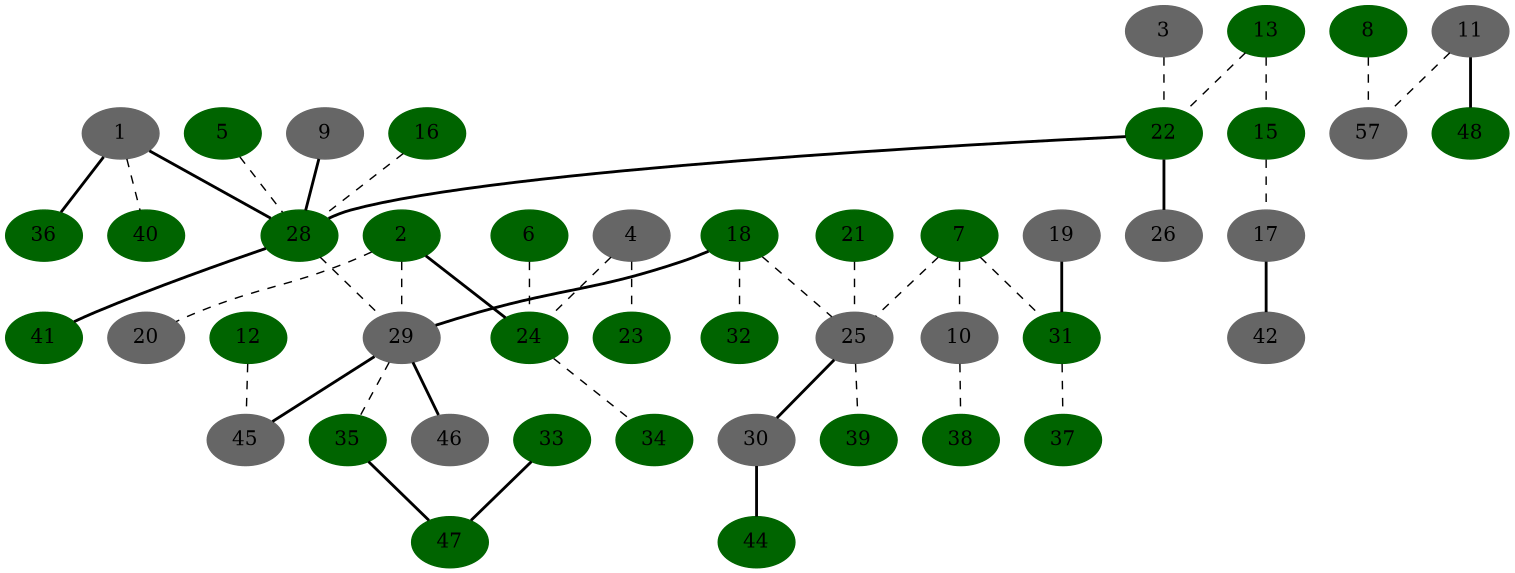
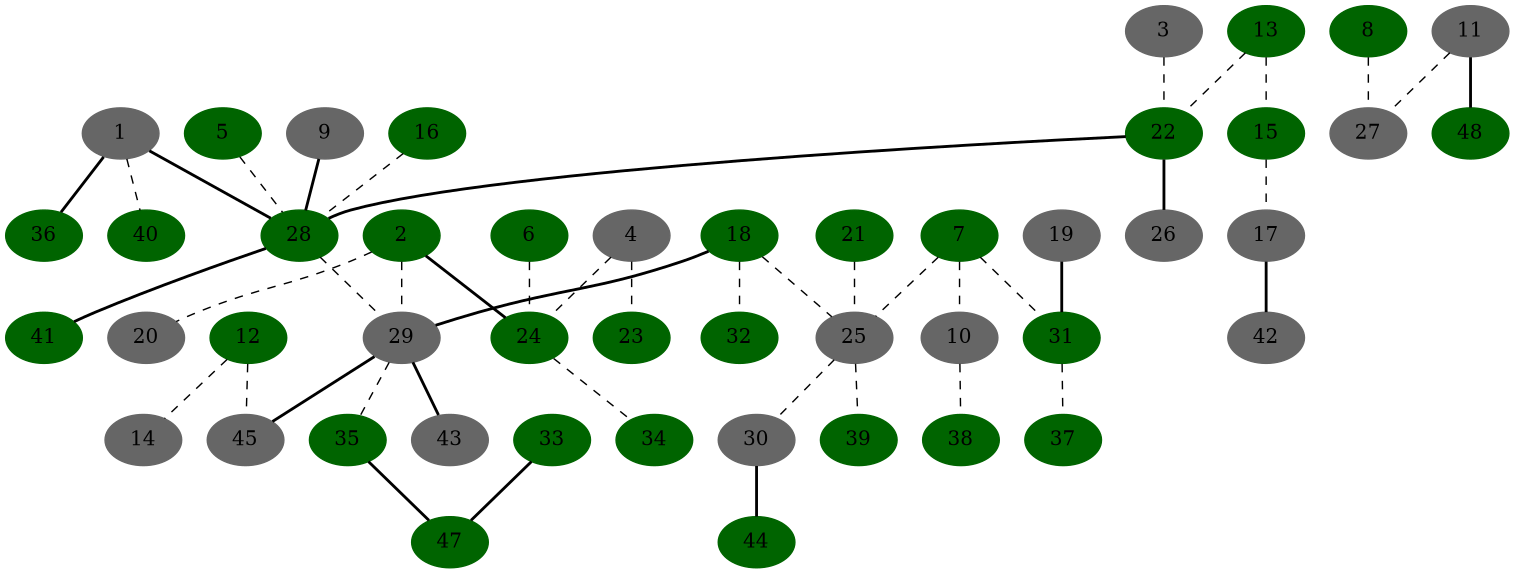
node "57": label "57" -> "27"
edge "25" -- "30": style bold -> dashed
node "14": added
node "46": label "46" -> "43"
